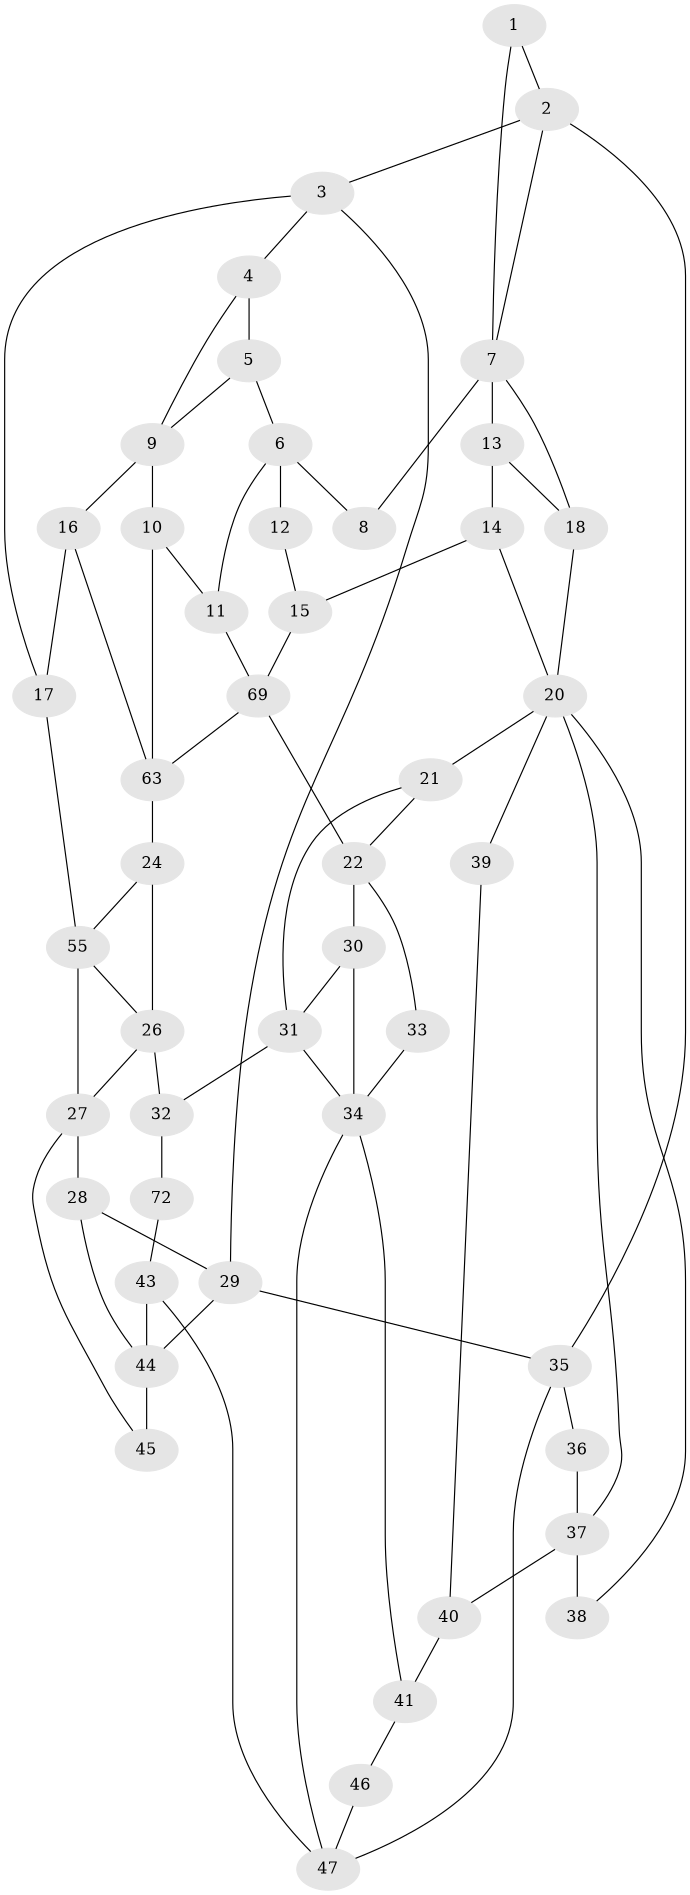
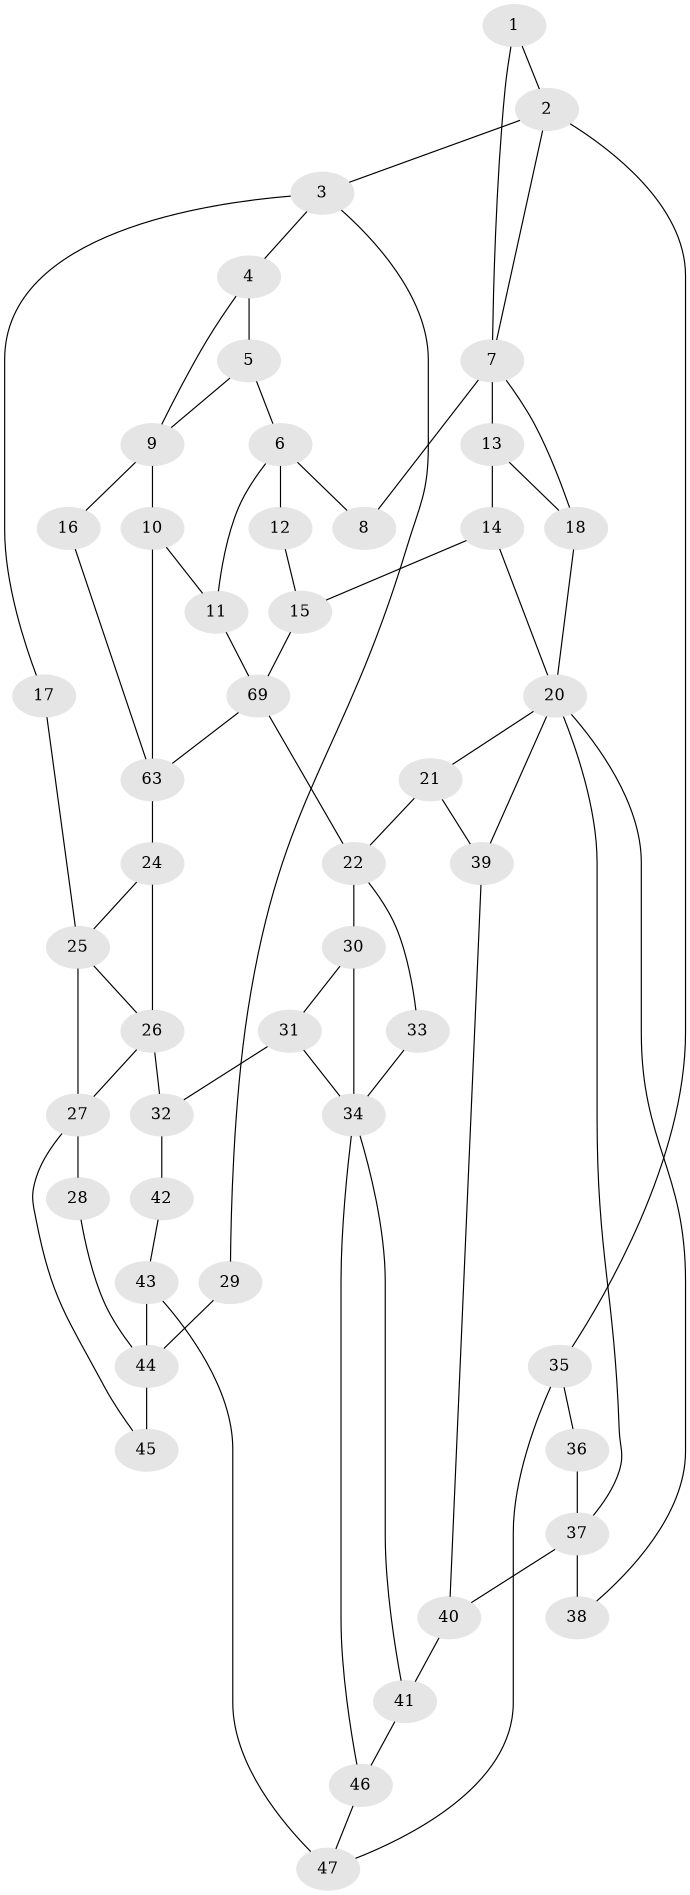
edge "16" -- "17": removed
edge "21" -- "31": now "21" -- "39"
node "55": label "55" -> "25"
node "72": label "72" -> "42"
edge "28" -- "29": removed
edge "29" -- "35": removed
edge "34" -- "47": now "34" -- "46"
